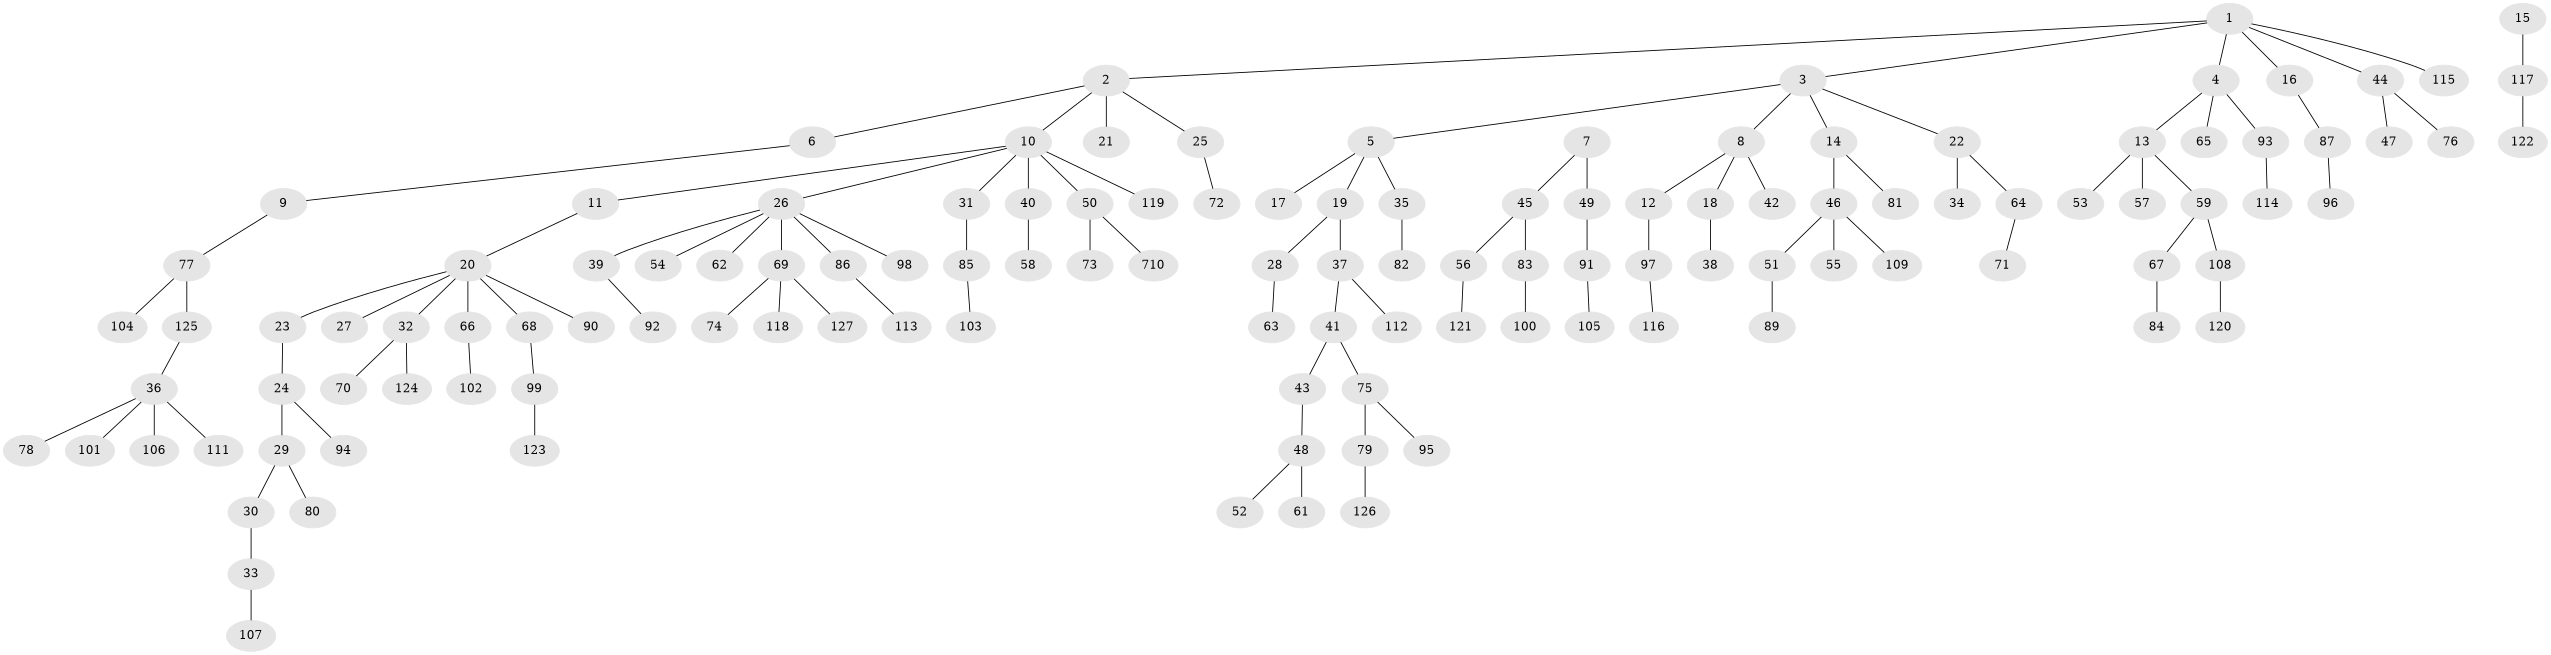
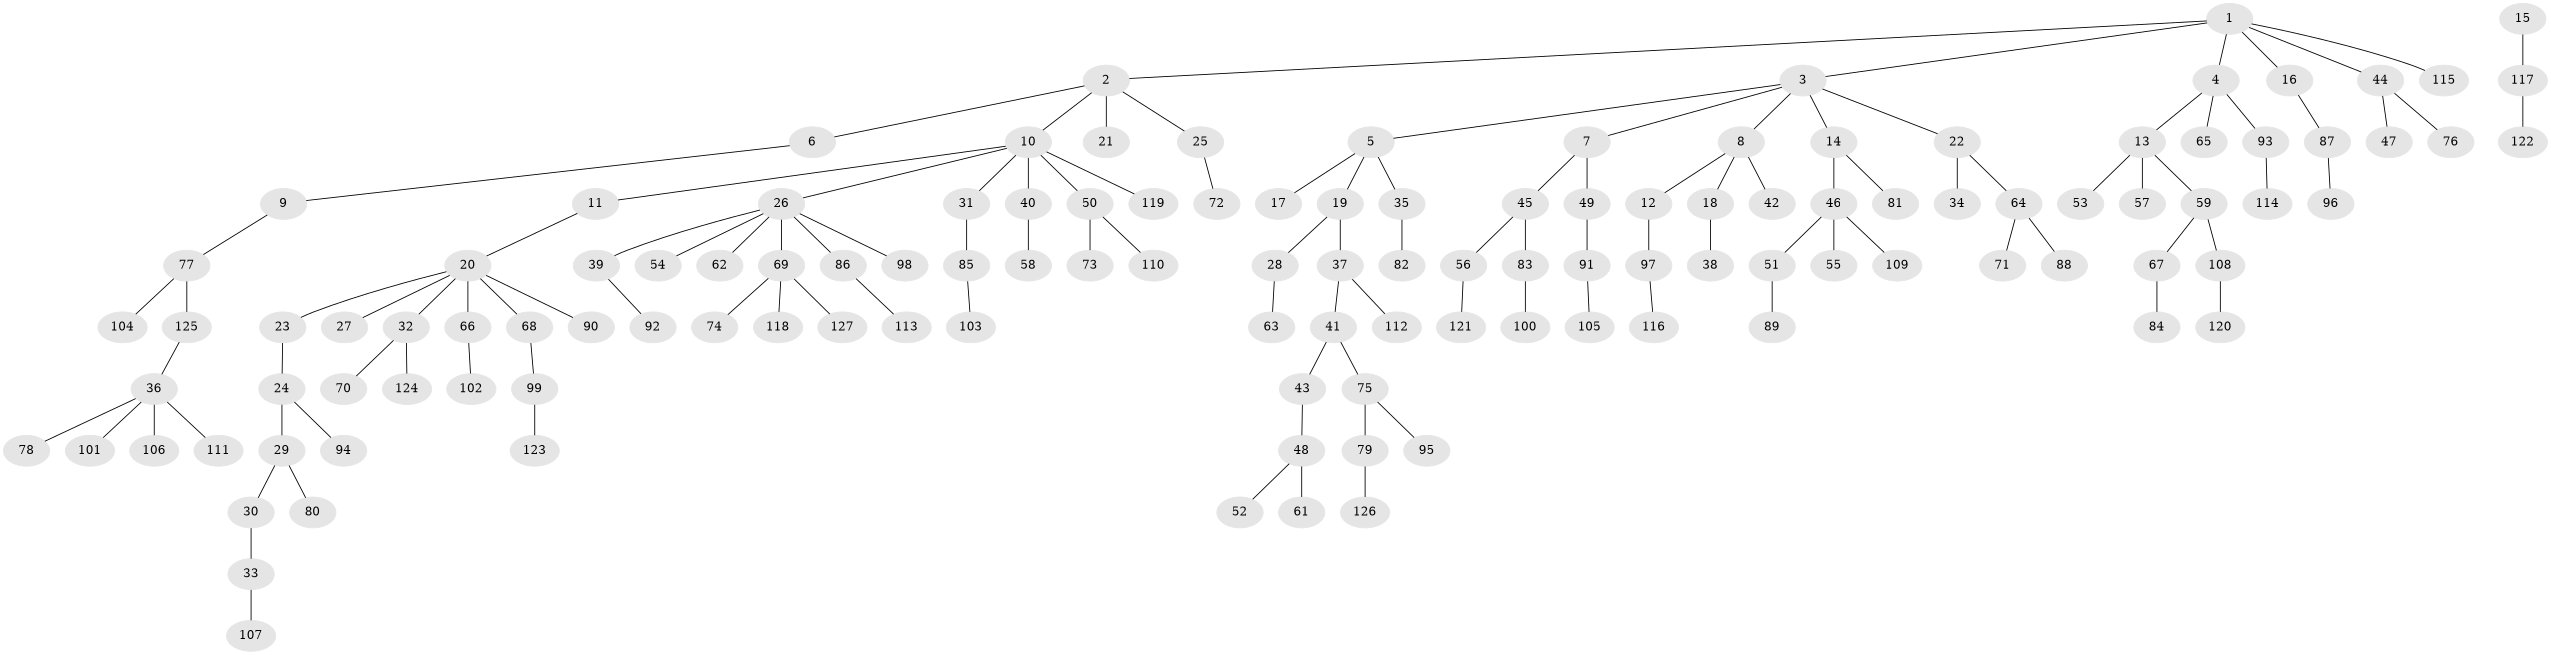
edge "3" -- "7": added
node "710": label "710" -> "110"
node "88": added
